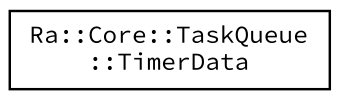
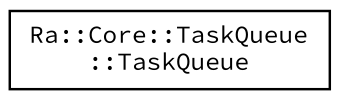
node "Ra::Core::TaskQueue ::TimerData": label "Ra::Core::TaskQueue ::TimerData" -> "Ra::Core::TaskQueue ::TaskQueue"
